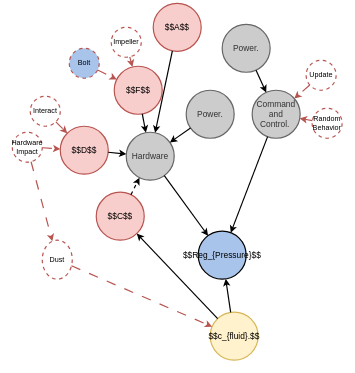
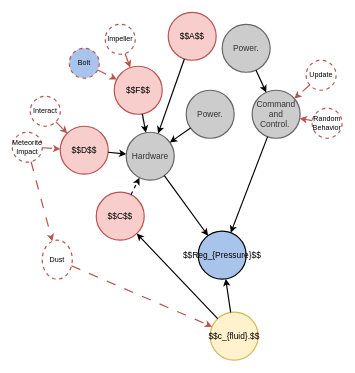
node "$$A$$": moved (177, 27) -> (192, 36)
node "Impeller": moved (126, 42) -> (120, 39)
node "Hardware Impact": label "Hardware Impact" -> "Meteorite Impact"
